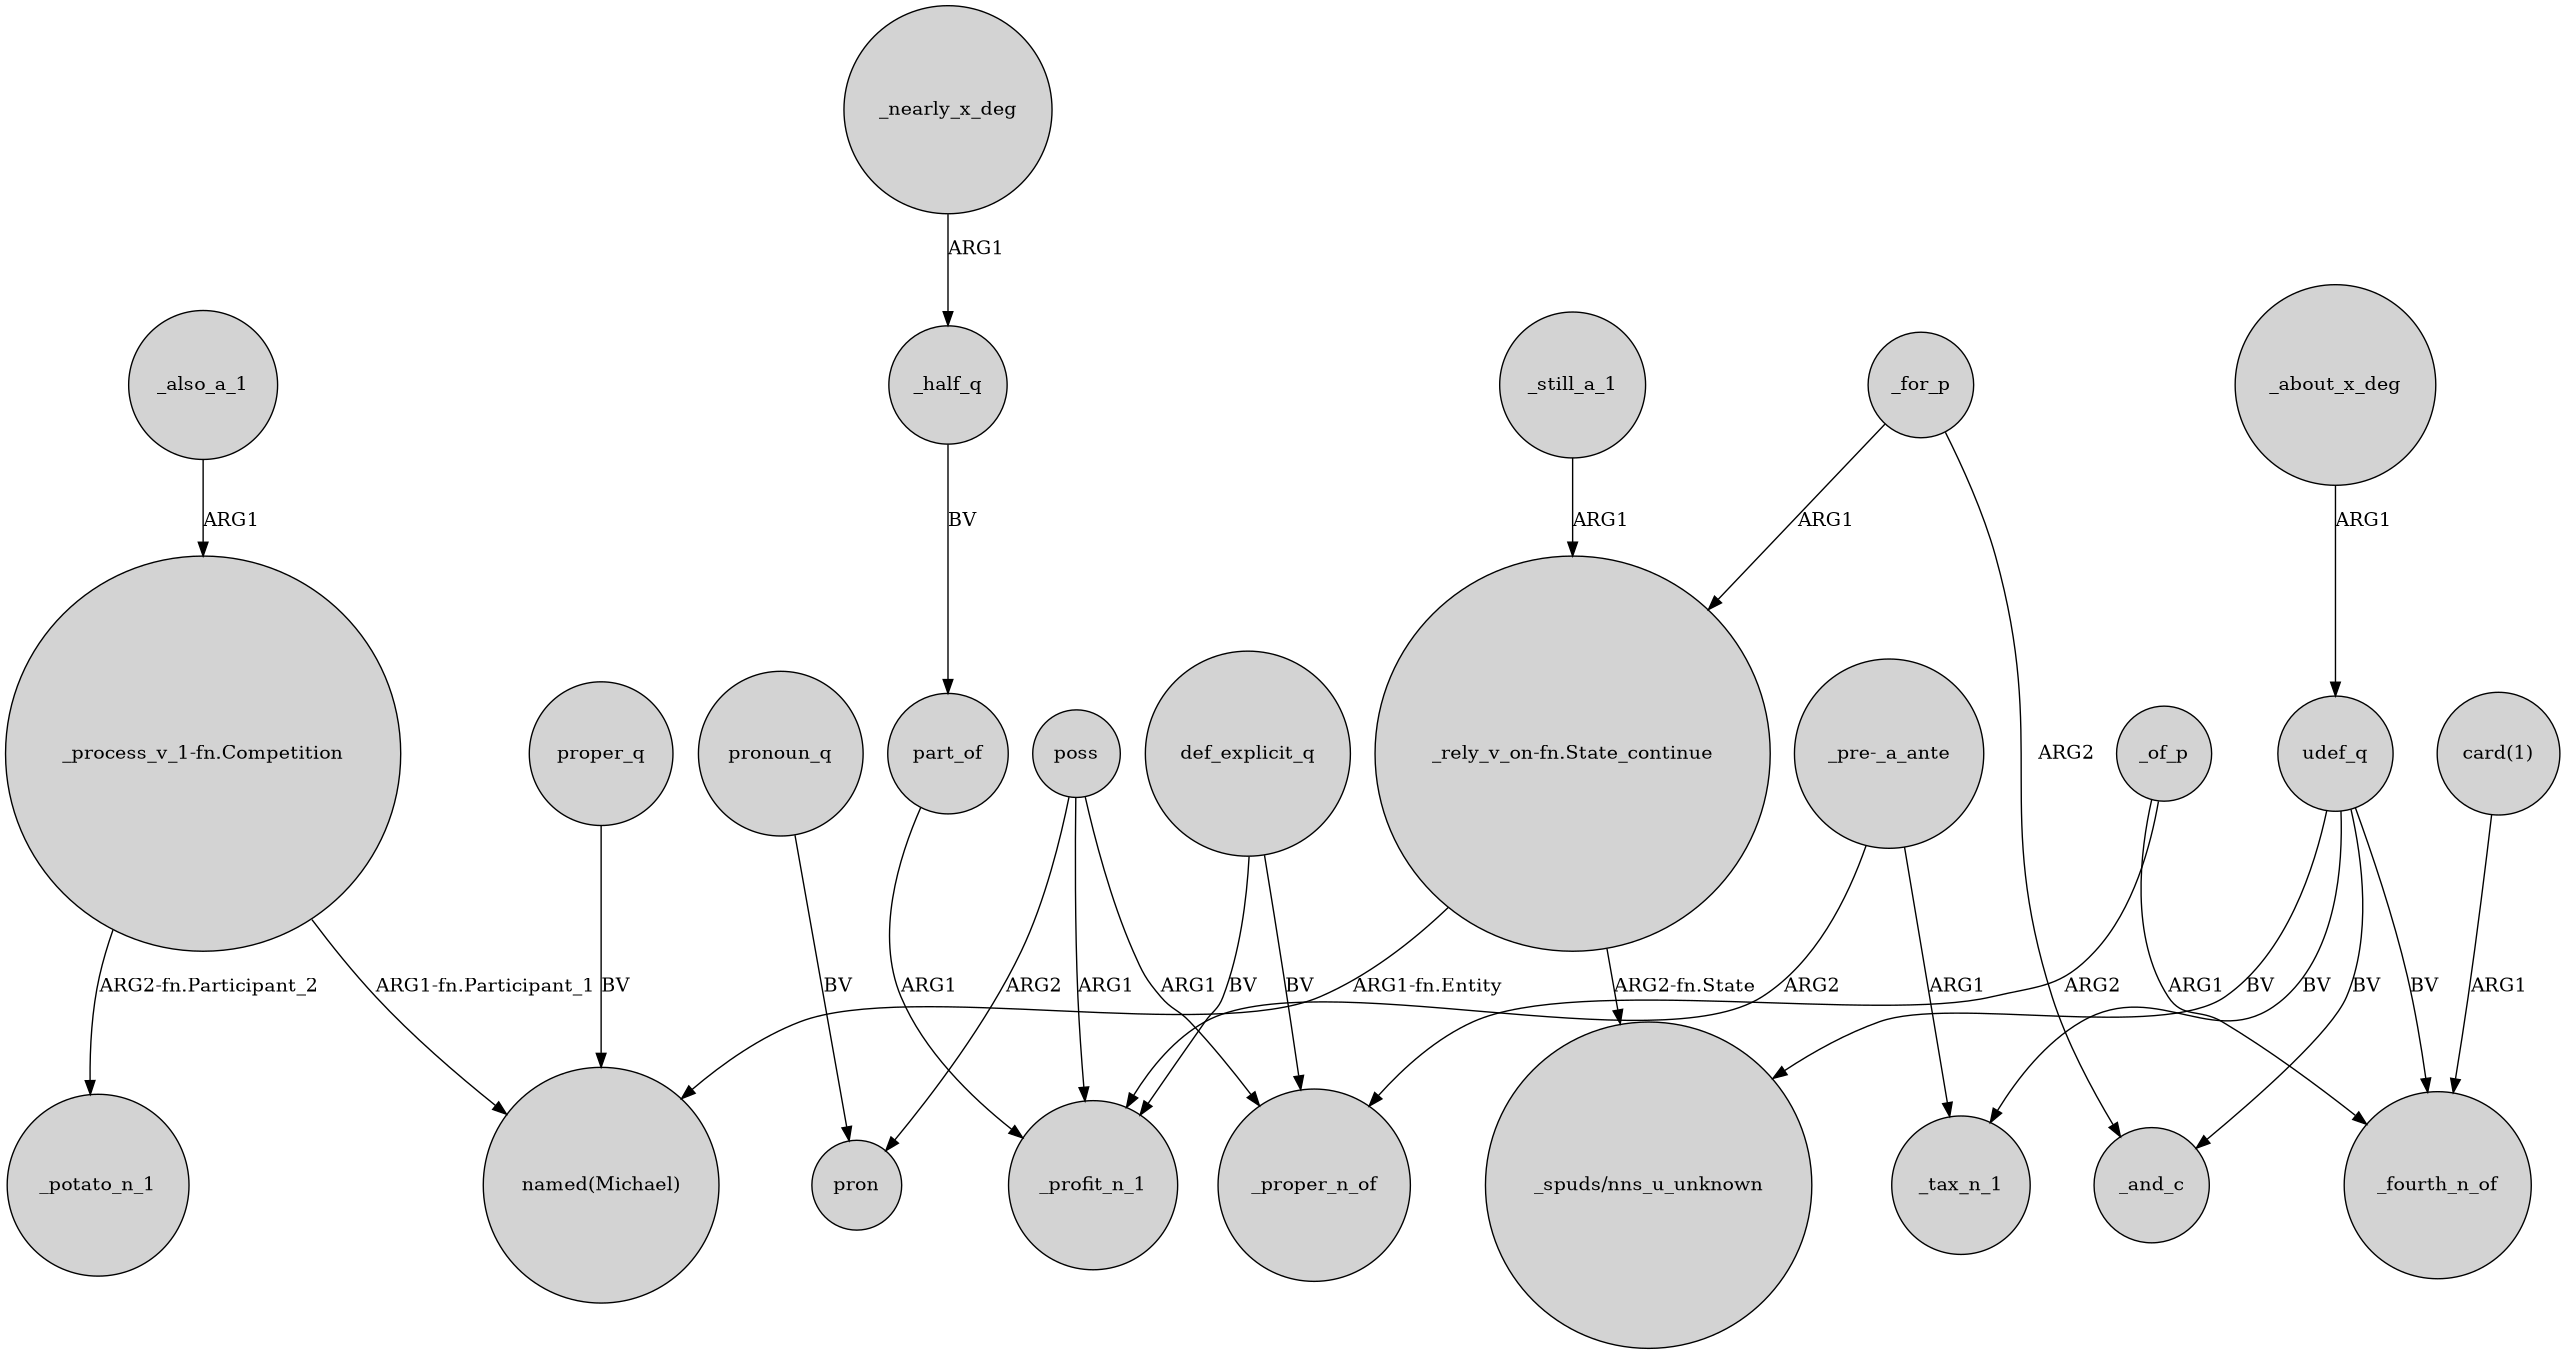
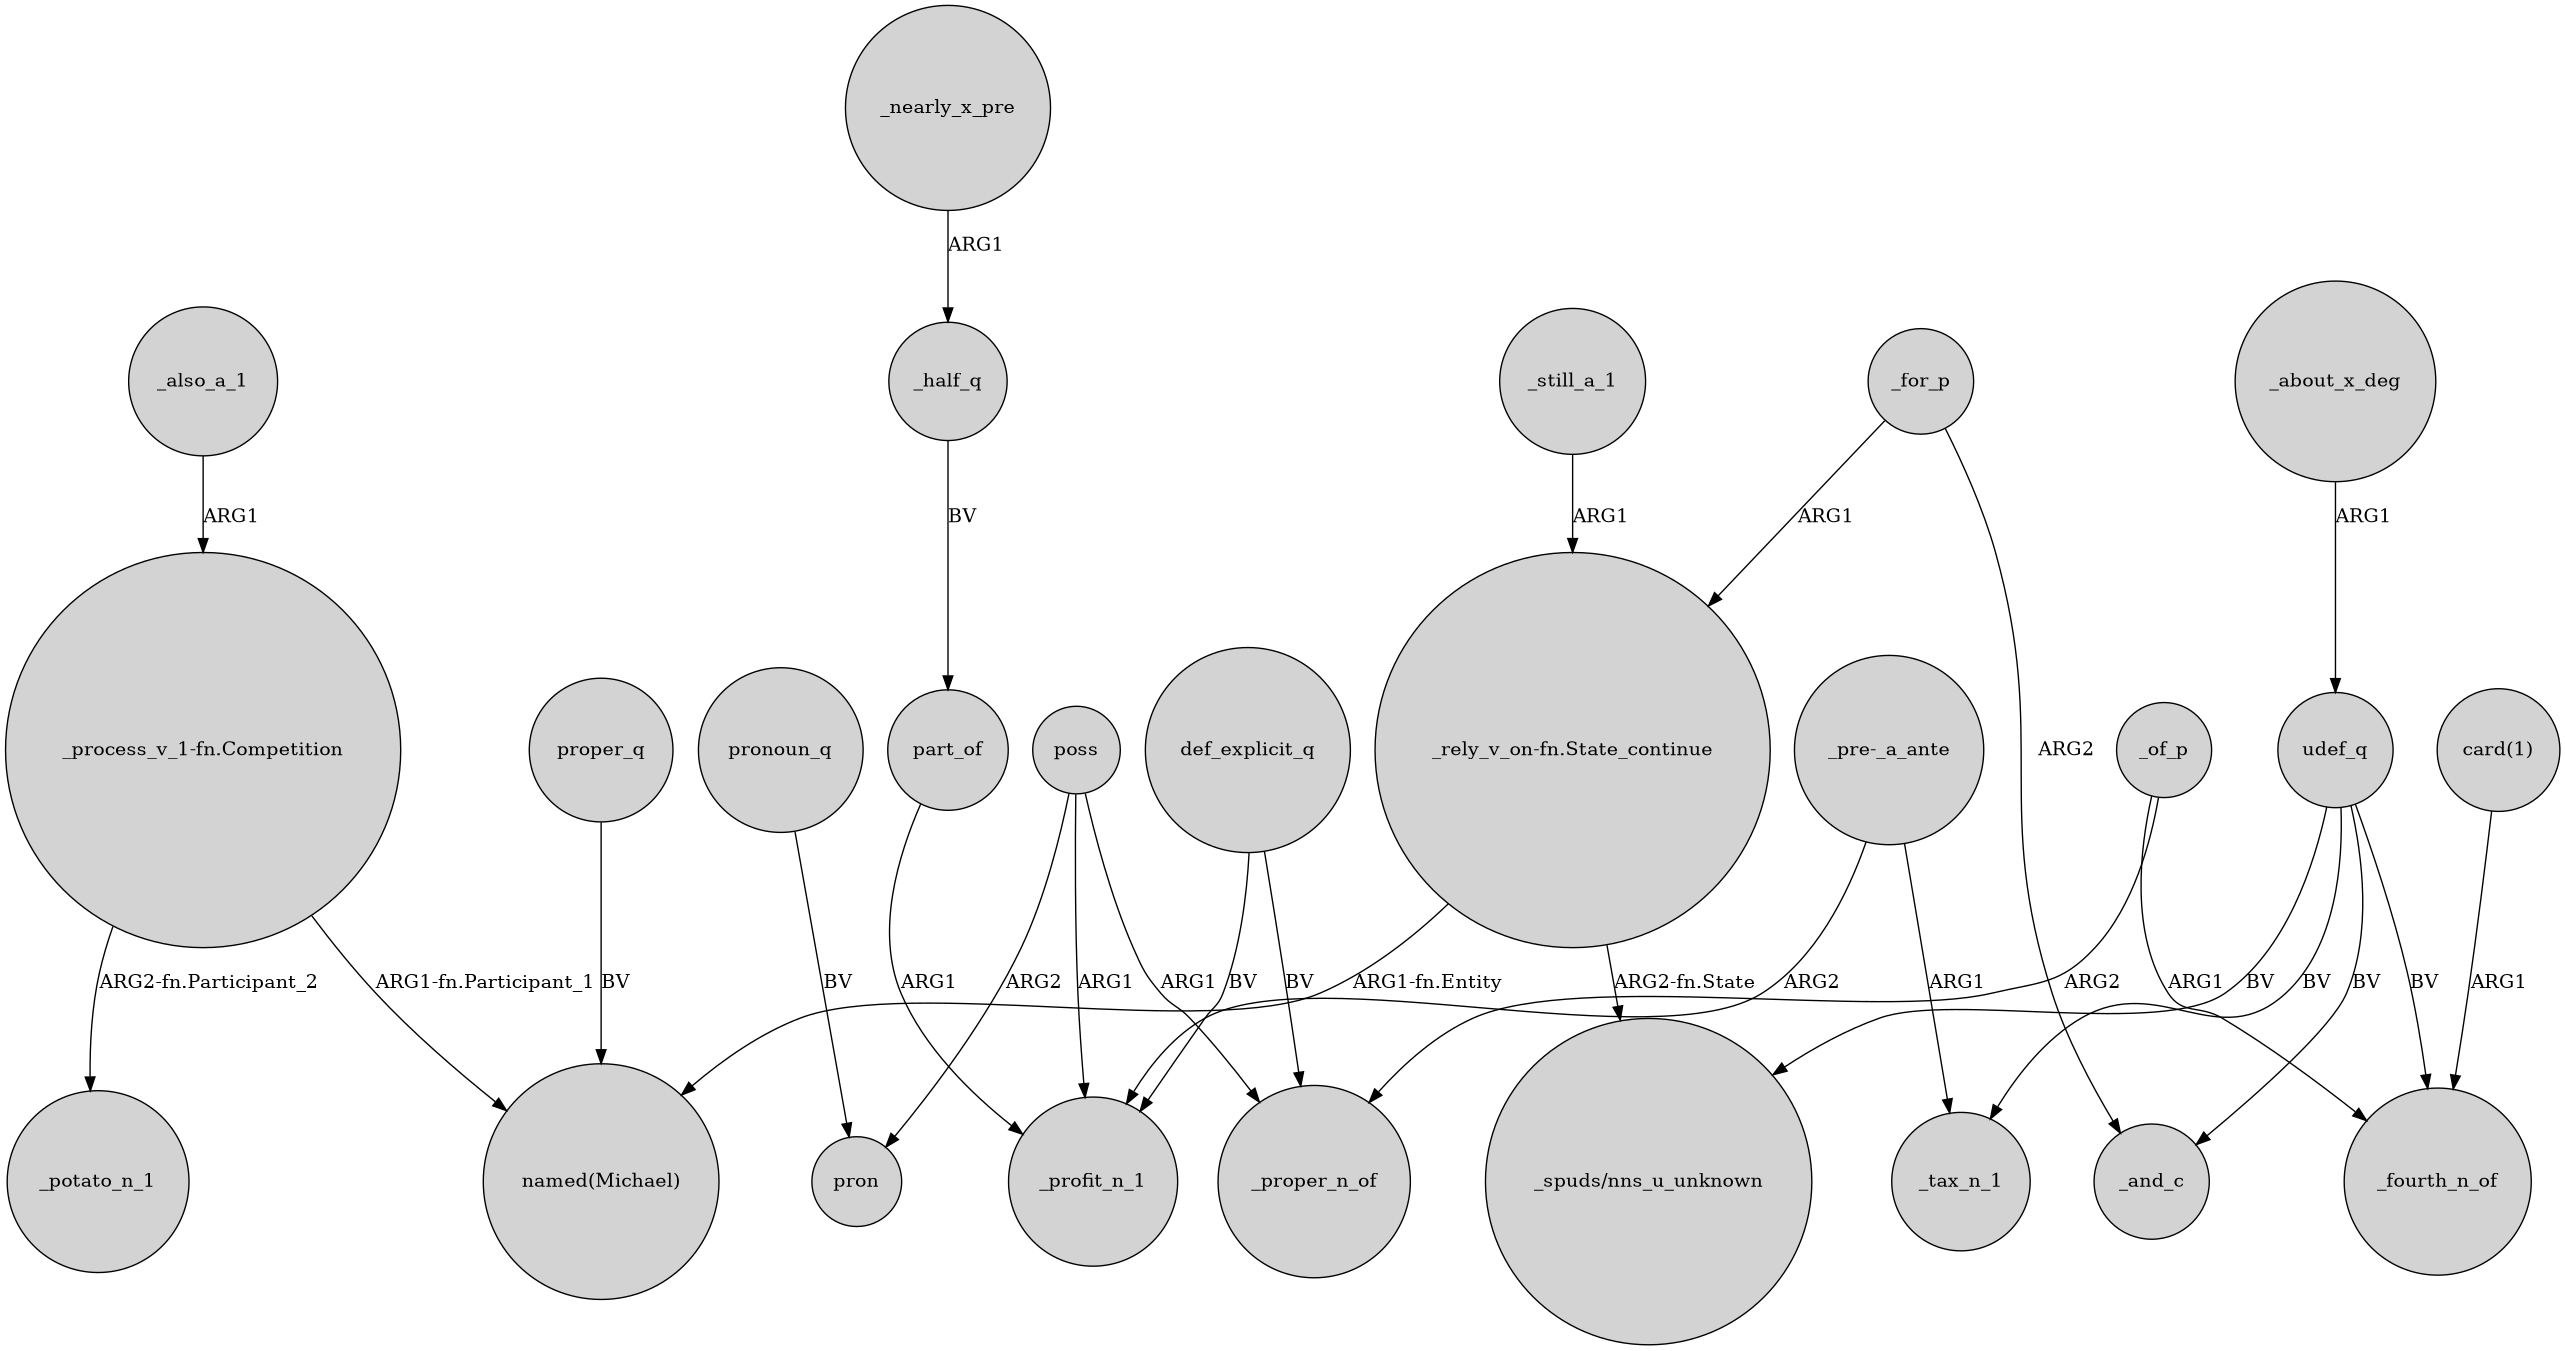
node "_nearly_x_deg": label "_nearly_x_deg" -> "_nearly_x_pre"
